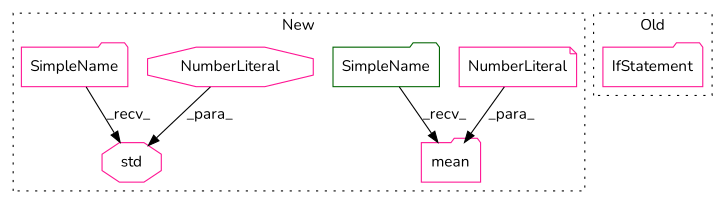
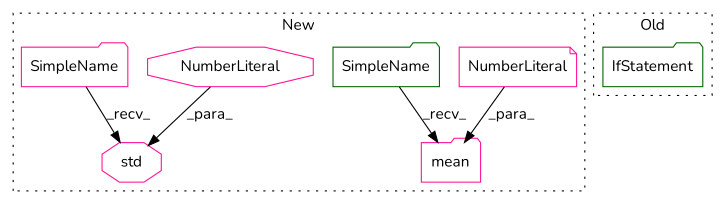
node "IfStatement": color deeppink -> darkgreen
